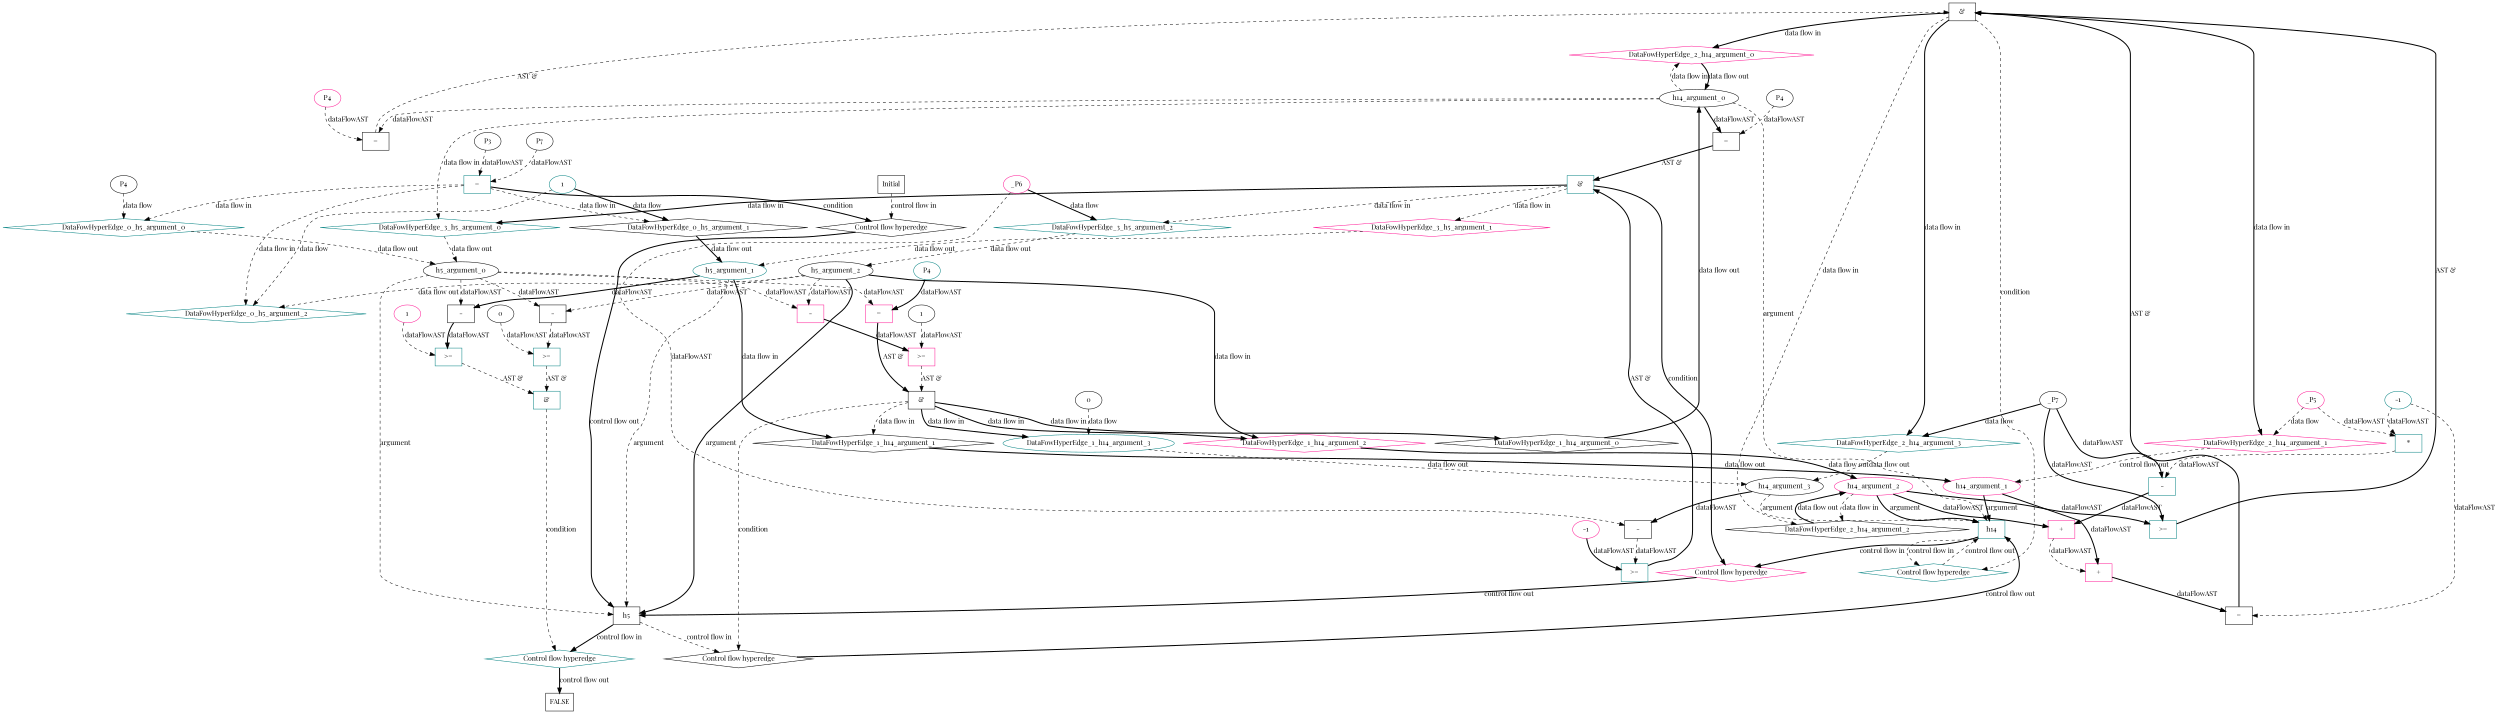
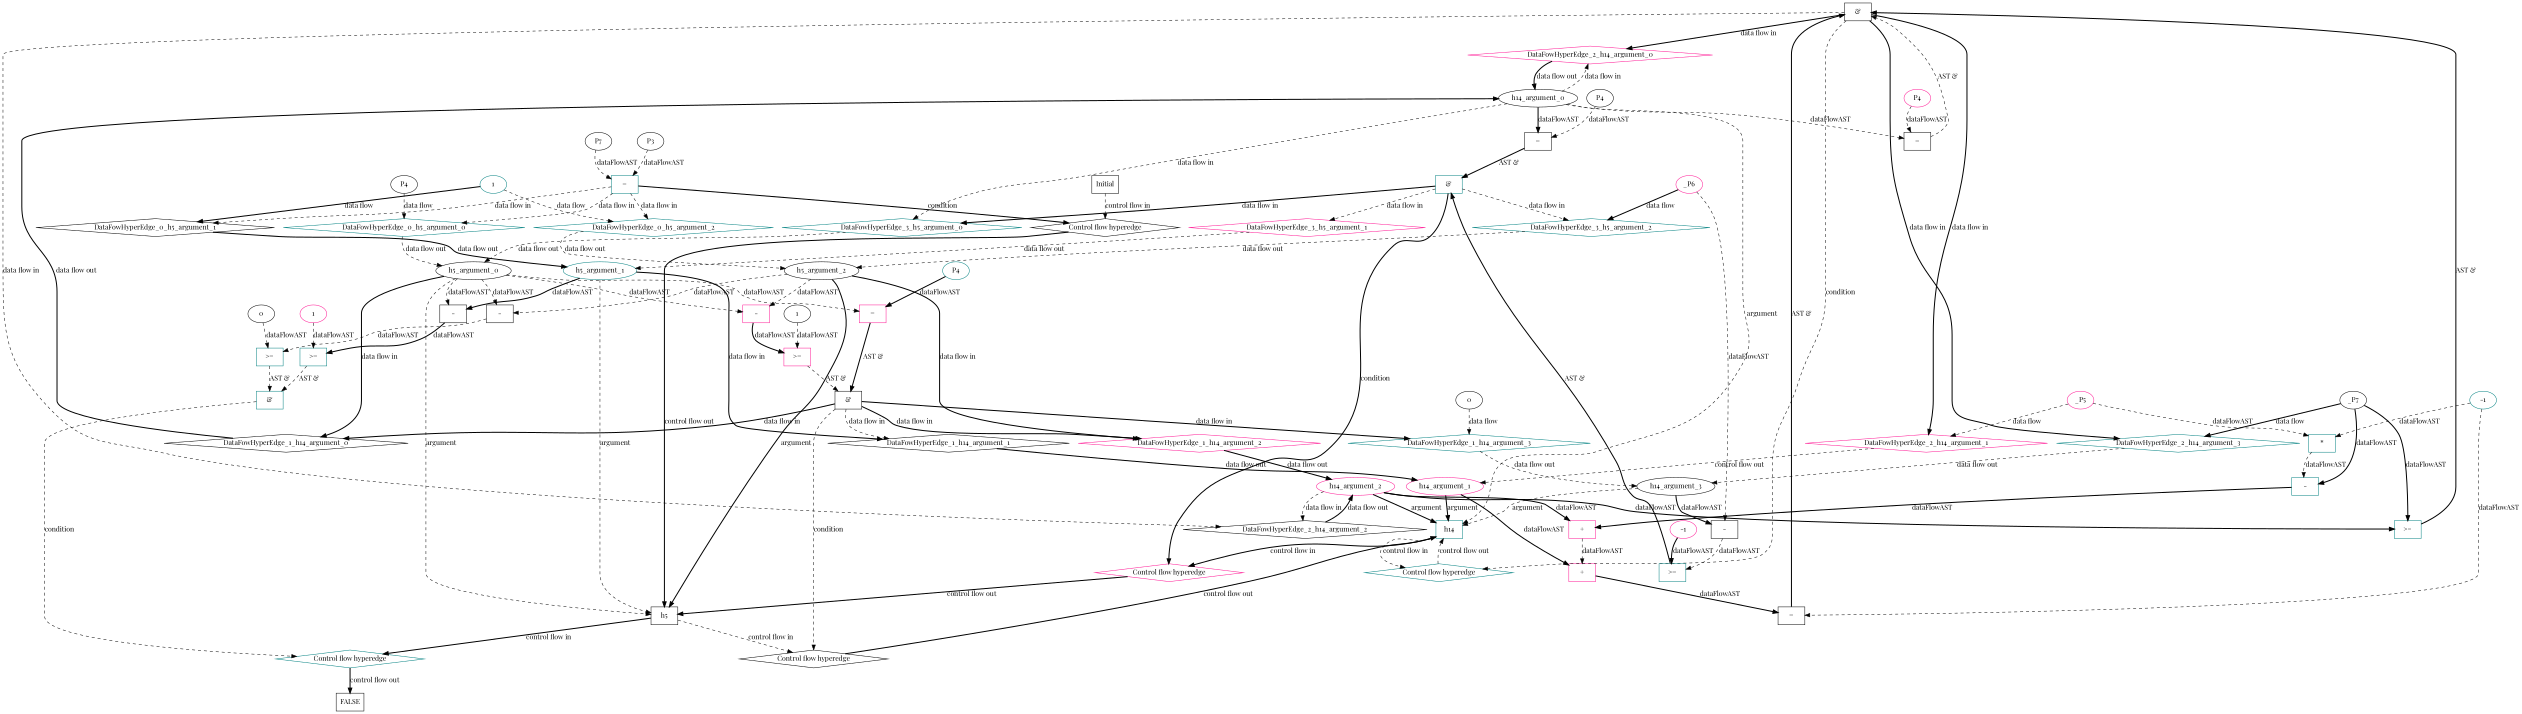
edge "h5_argument_2" -> "DataFowHyperEdge_0_h5_argument_2": reversed
edge "h5_argument_0" -> "DataFowHyperEdge_1_h14_argument_0": added, label "data flow in"
node "DataFowHyperEdge_1_h14_argument_3": shape ellipse -> diamond
